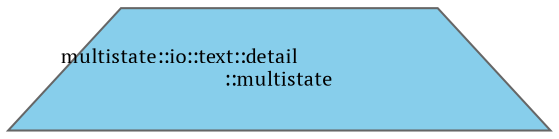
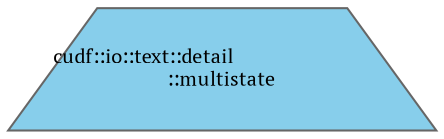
node "multistate::io::text::detail ::multistate": label "multistate::io::text::detail ::multistate" -> "cudf::io::text::detail ::multistate"
